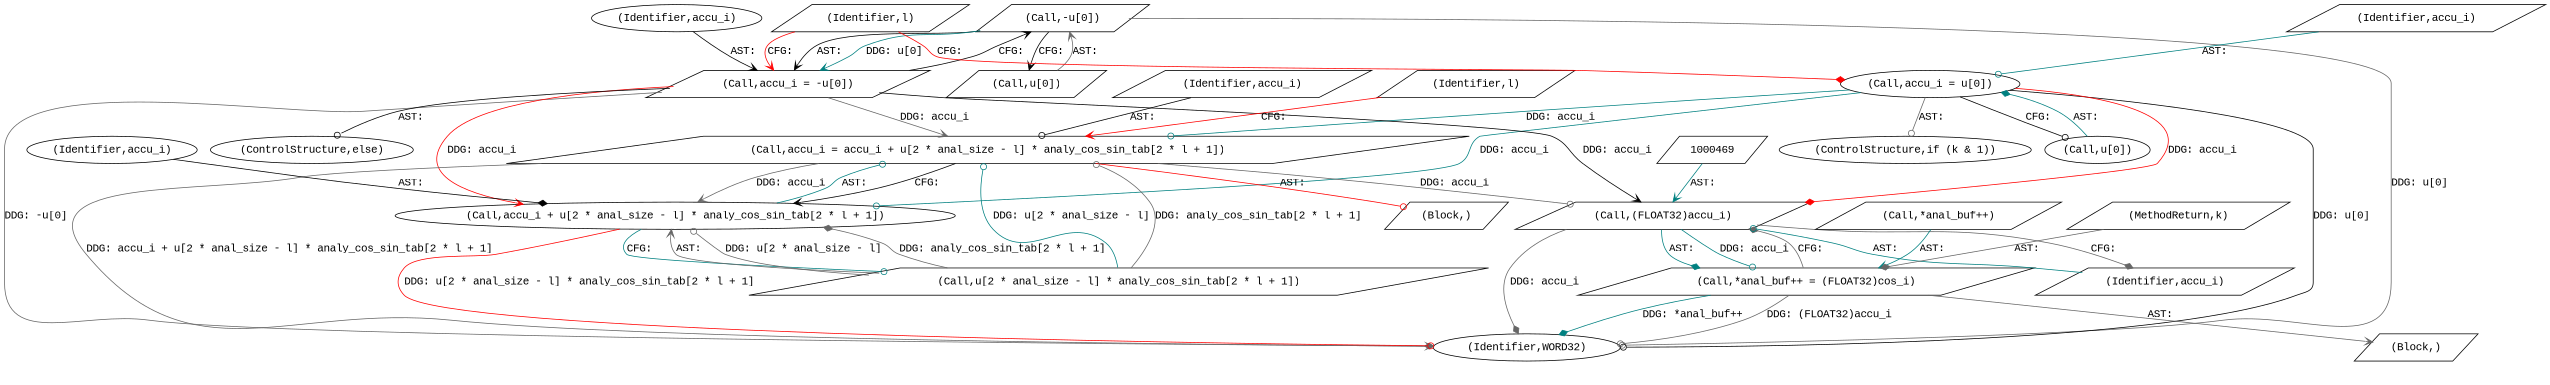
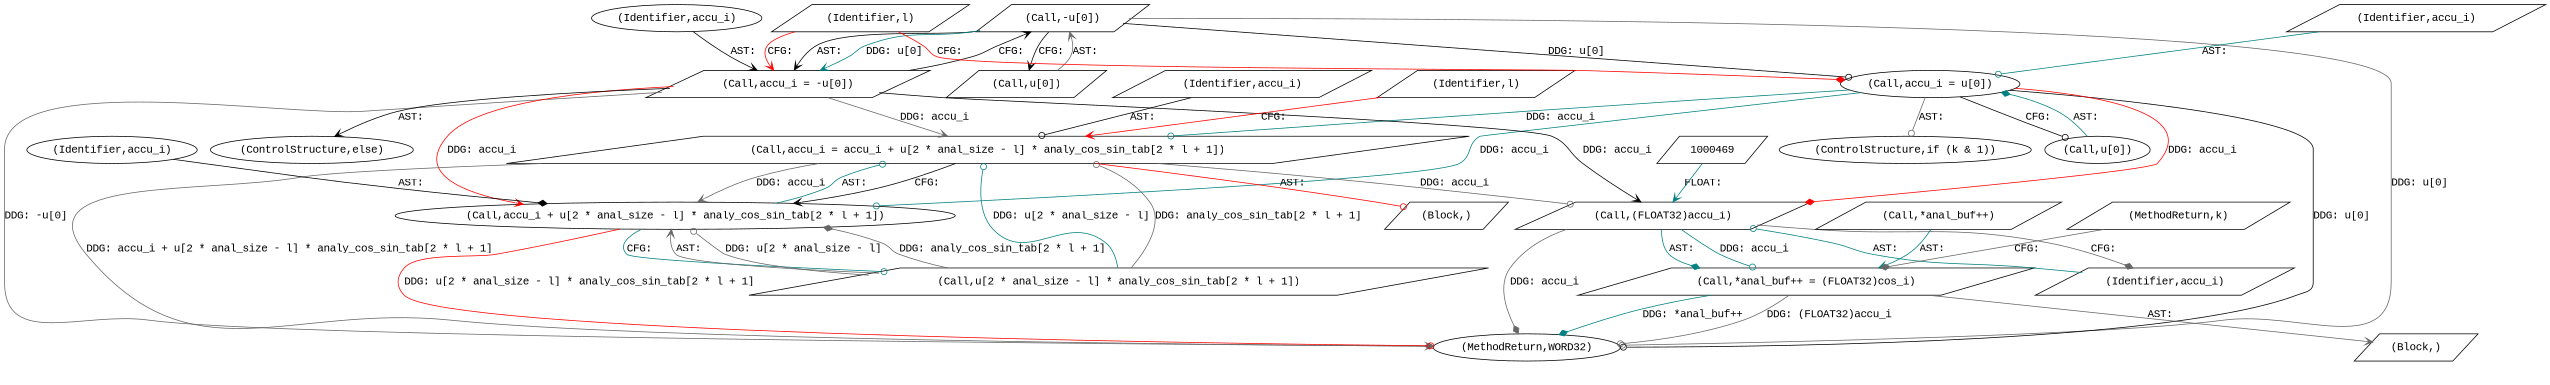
edge "(Call,-u[0])" -> "(Call,accu_i = u[0])": added, label "DDG: u[0]"
edge "(Call,accu_i = -u[0])" -> "(ControlStructure,else)": arrowhead odot -> vee
edge "1000469" -> "(Call,(FLOAT32)accu_i)": label "AST: " -> "FLOAT: "
edge "(Call,*anal_buf++ = (FLOAT32)cos_i)" -> "(Call,(FLOAT32)accu_i)": removed, label "CFG:"
edge "(MethodReturn,k)" -> "(Call,*anal_buf++ = (FLOAT32)cos_i)": label "AST: " -> "CFG: "
node "(Identifier,WORD32)": label "(Identifier,WORD32)" -> "(MethodReturn,WORD32)"
